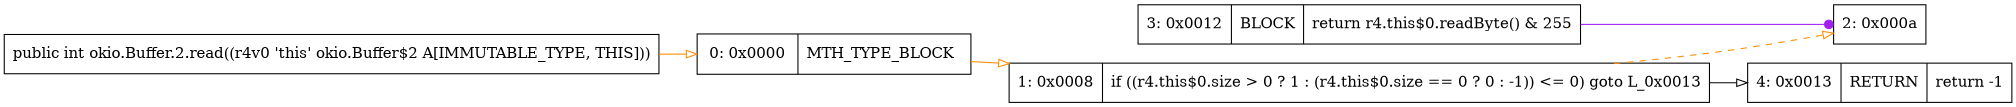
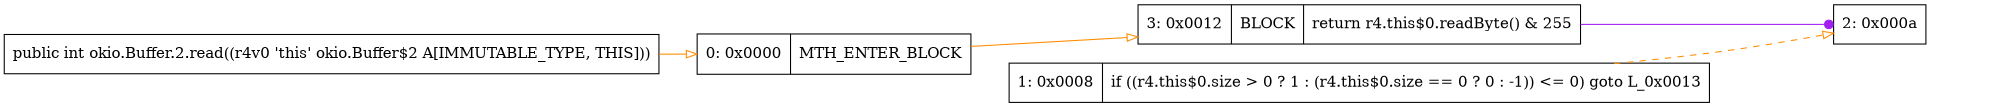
node "0: 0x0000": text "MTH_TYPE_BLOCK" -> "MTH_ENTER_BLOCK"
edge "0: 0x0000" -> "1: 0x0008": now "0: 0x0000" -> "3: 0x0012"
node "4: 0x0013": removed
